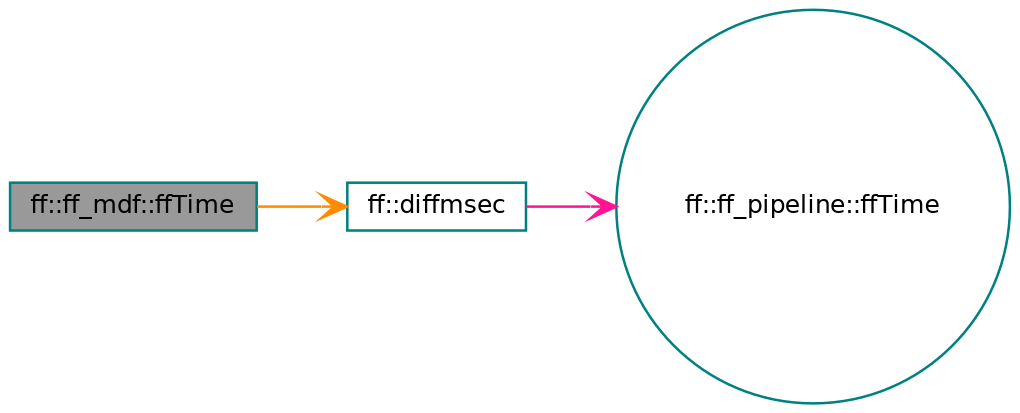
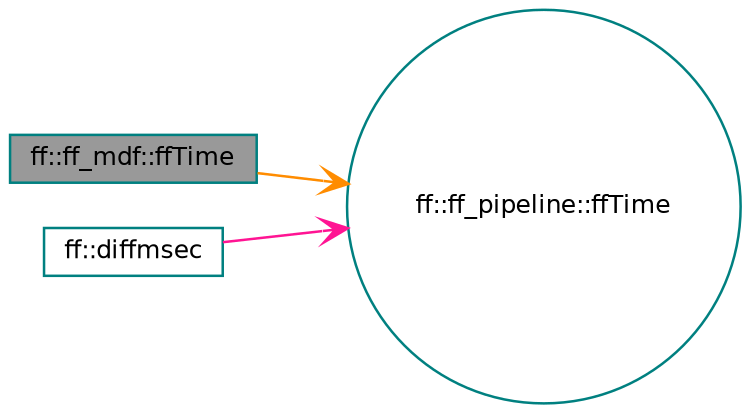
edge "ff::ff_mdf::ffTime" -> "ff::diffmsec": now "ff::ff_mdf::ffTime" -> "ff::ff_pipeline::ffTime"
